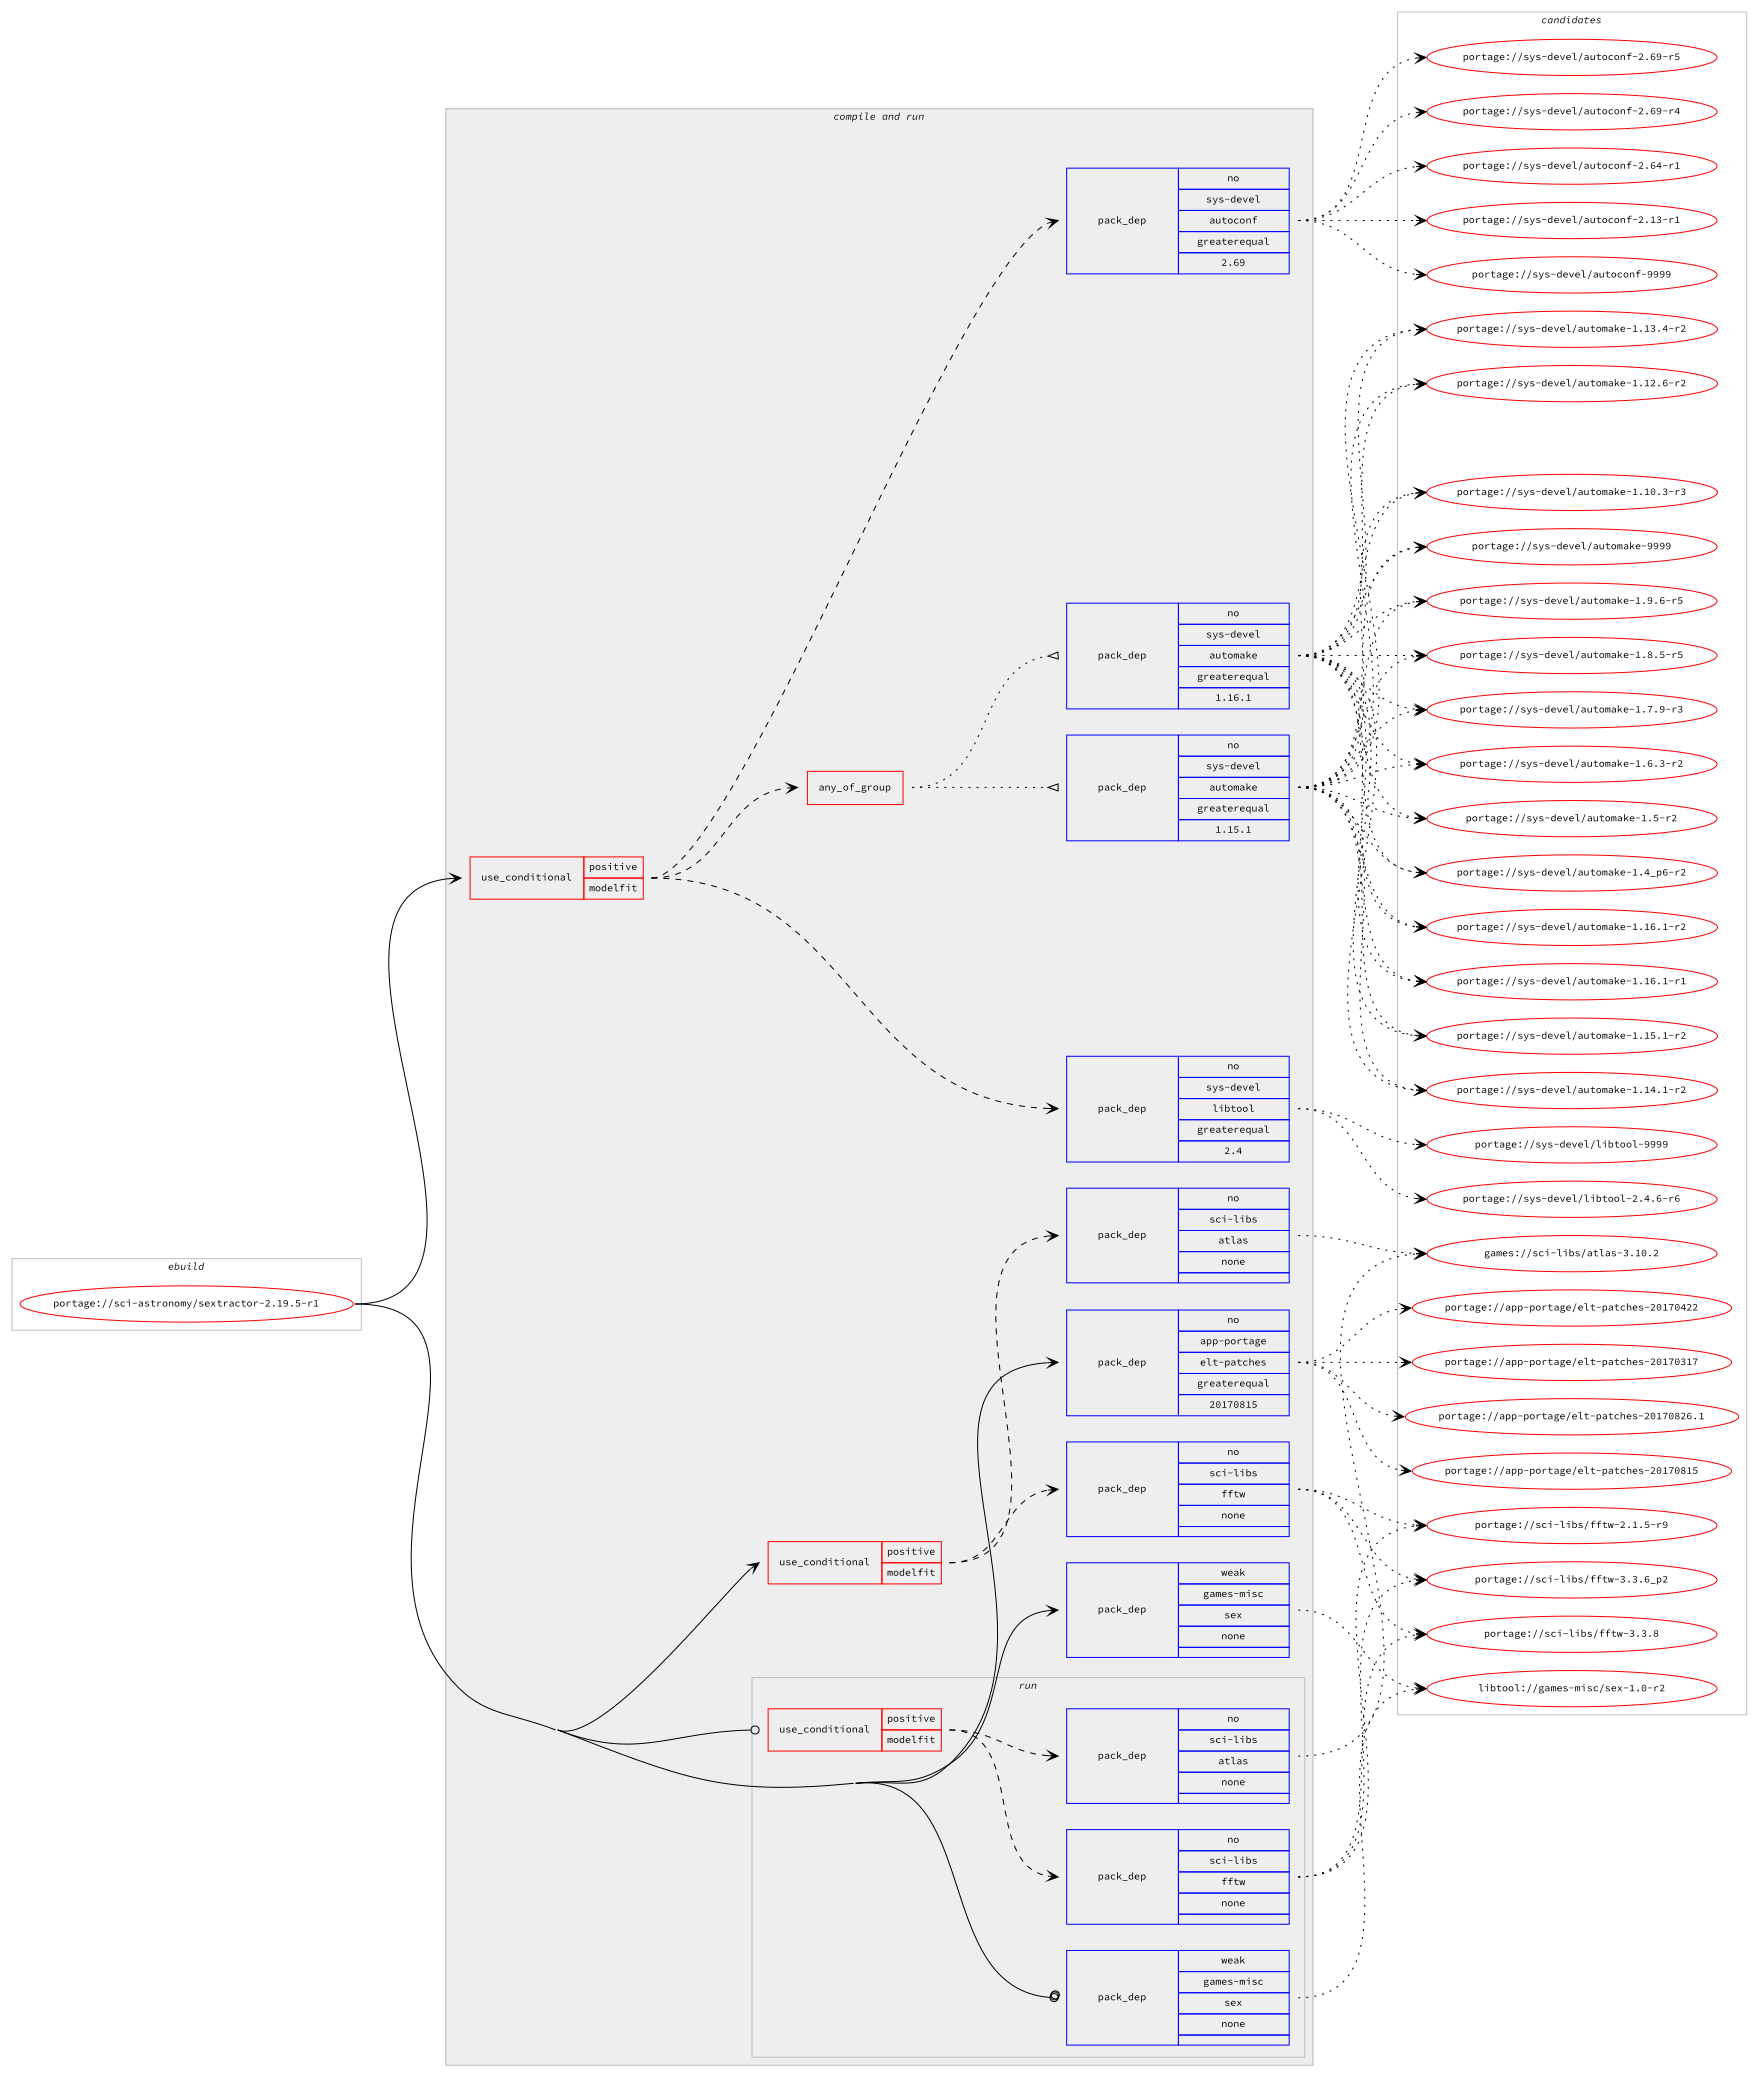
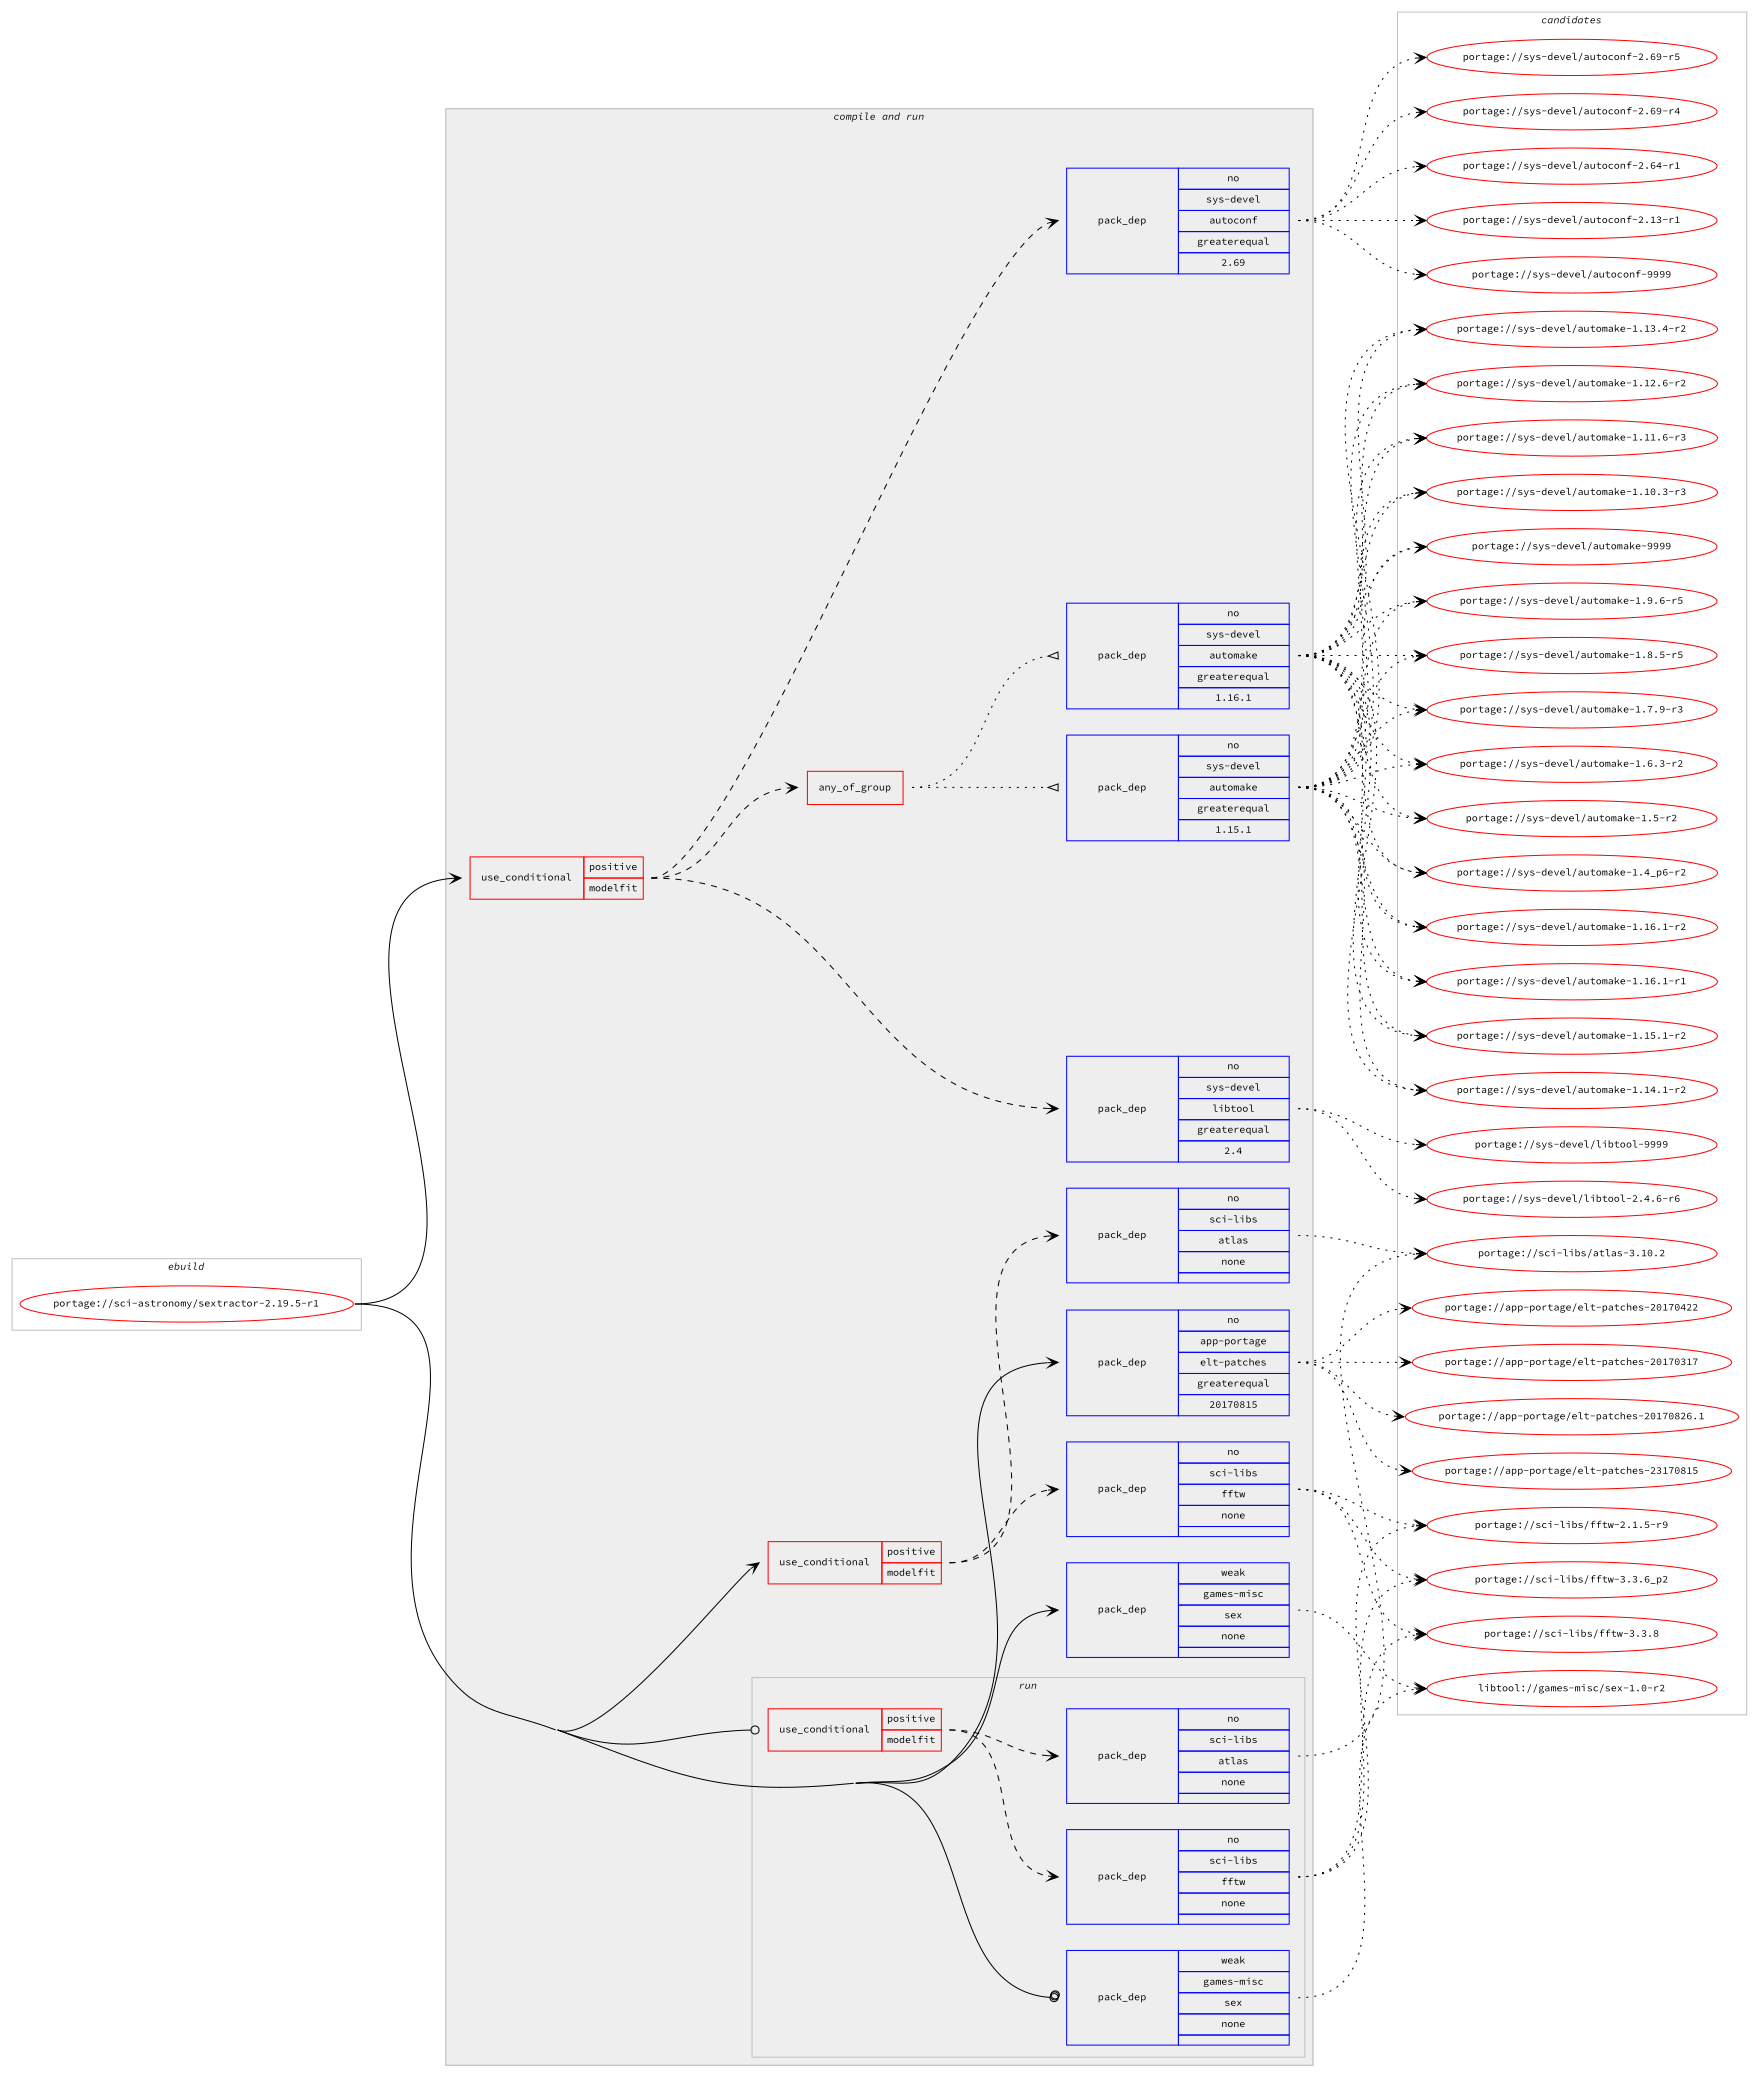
node "portage://sys-devel/automake-1.11.6-r3": added
node "games://sci-libs/atlas-3.10.2": label "games://sci-libs/atlas-3.10.2" -> "portage://sci-libs/atlas-3.10.2"
node "portage://app-portage/elt-patches-20170815": label "portage://app-portage/elt-patches-20170815" -> "portage://app-portage/elt-patches-23170815"
